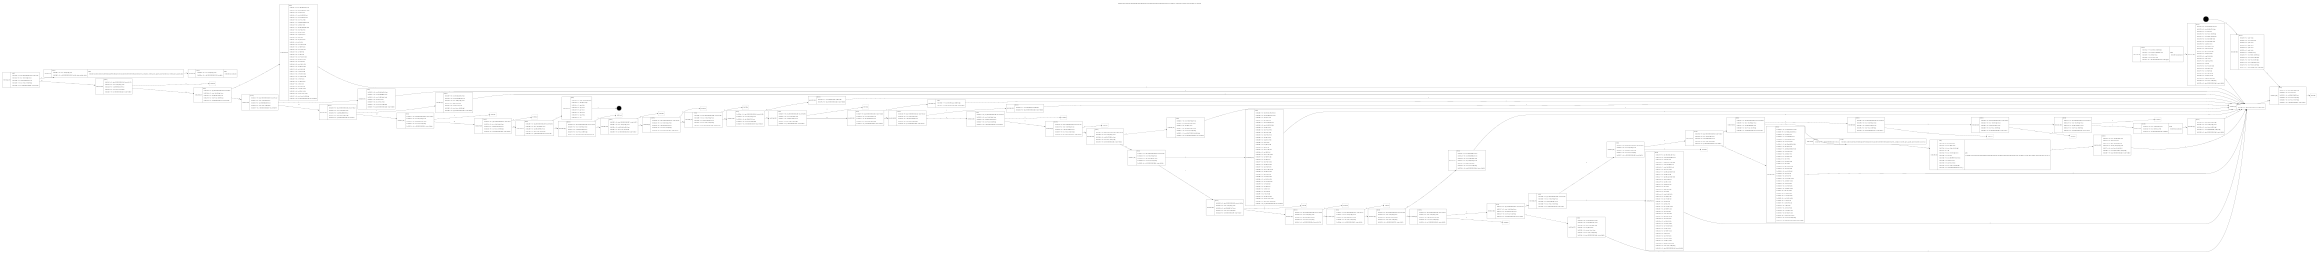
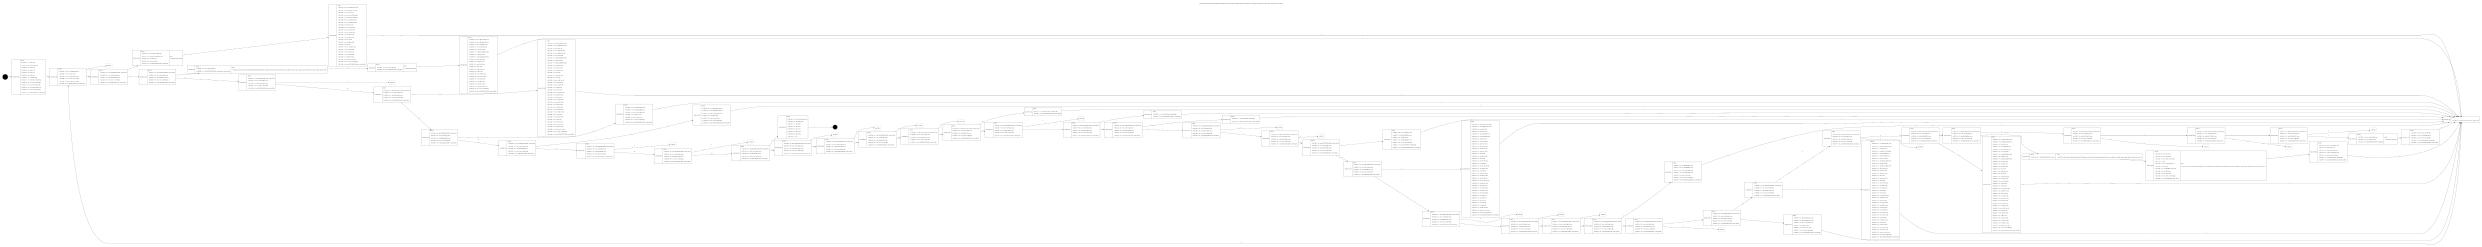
node "0x4018c3 [93]": added
node "0x401294 [22]": added
